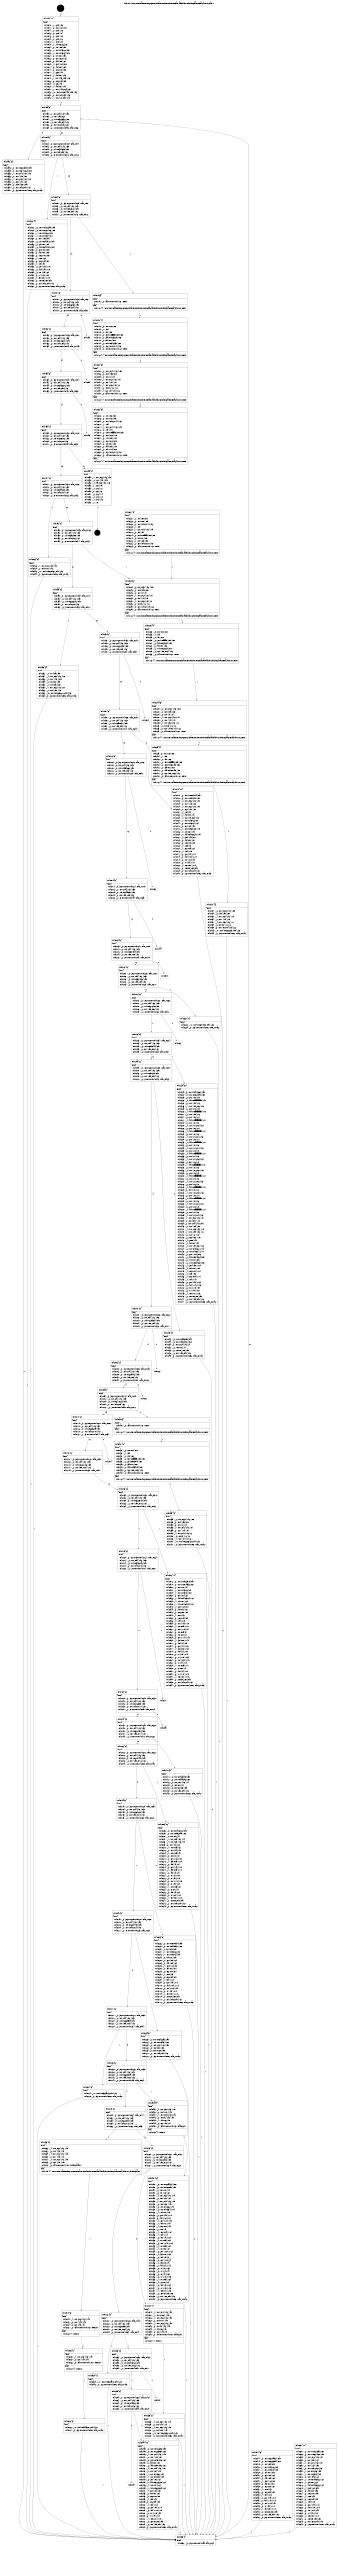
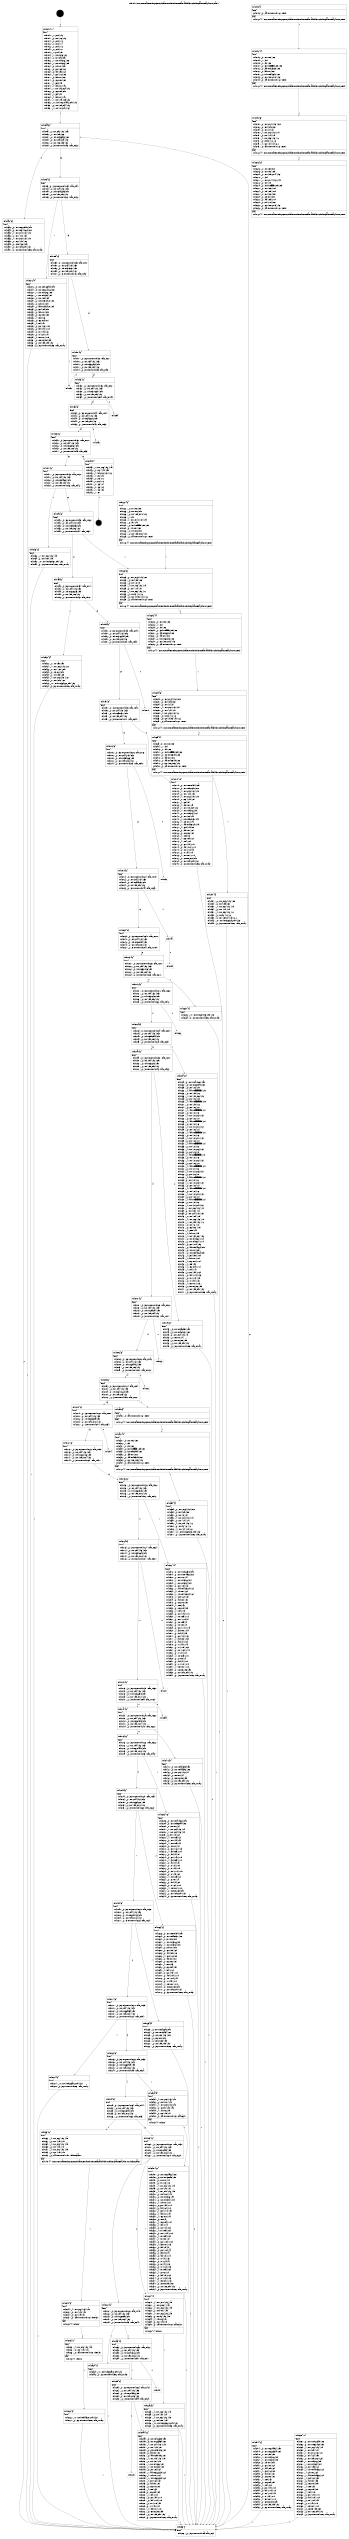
edge "0x401eeb [28]" -> "0x4027b3 [5]": now "0x401eeb [28]" -> "0x402dfc"
edge "0x40203b [28]" -> "0x402e4d": now "0x40249a" -> "0x402e4d"
